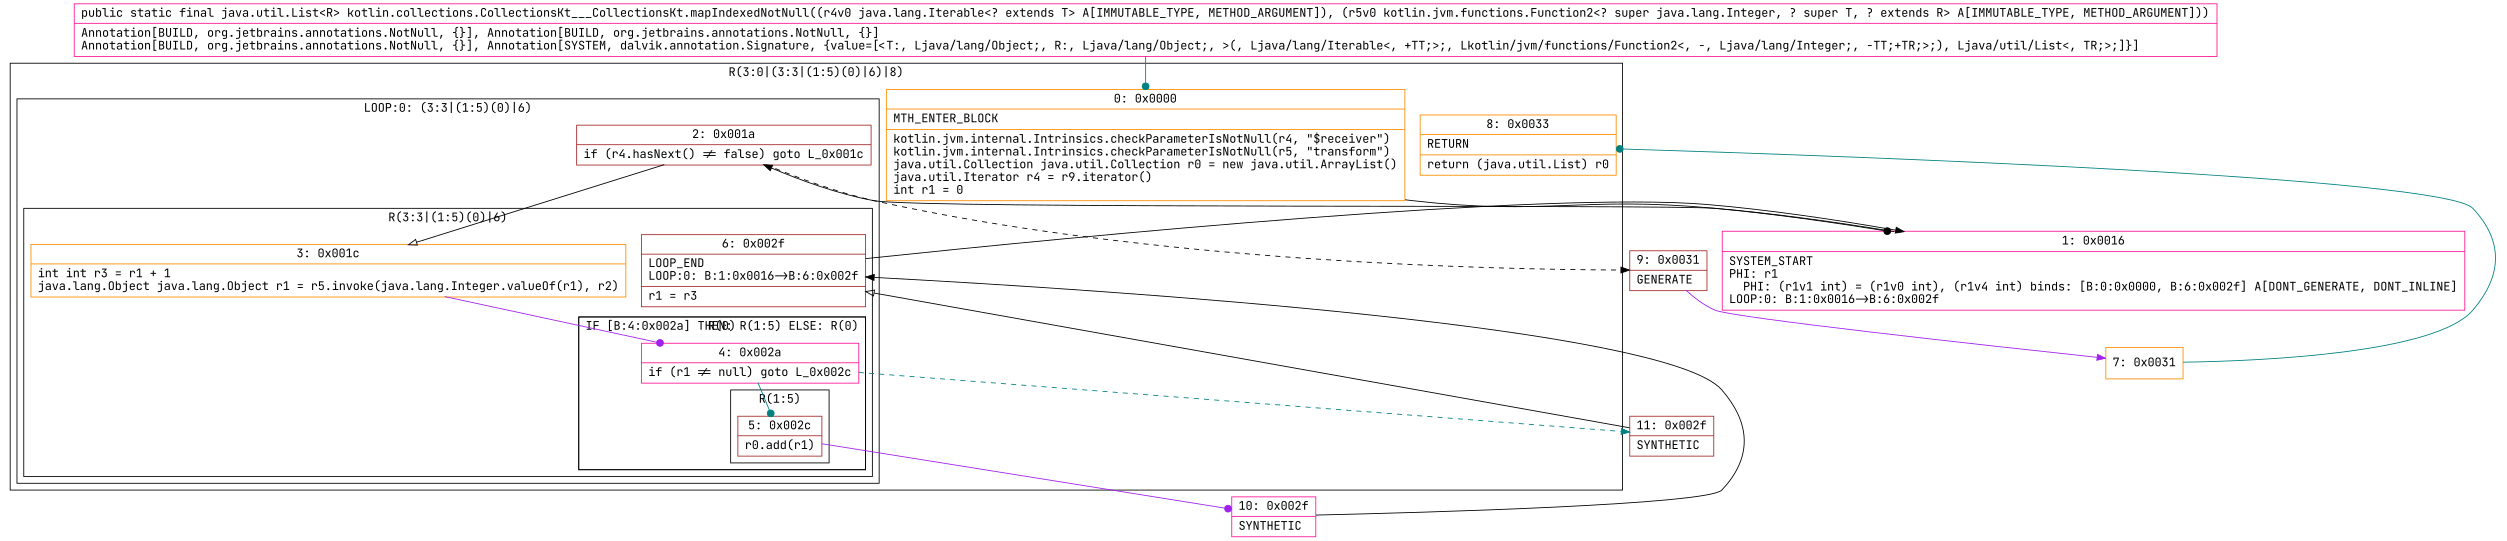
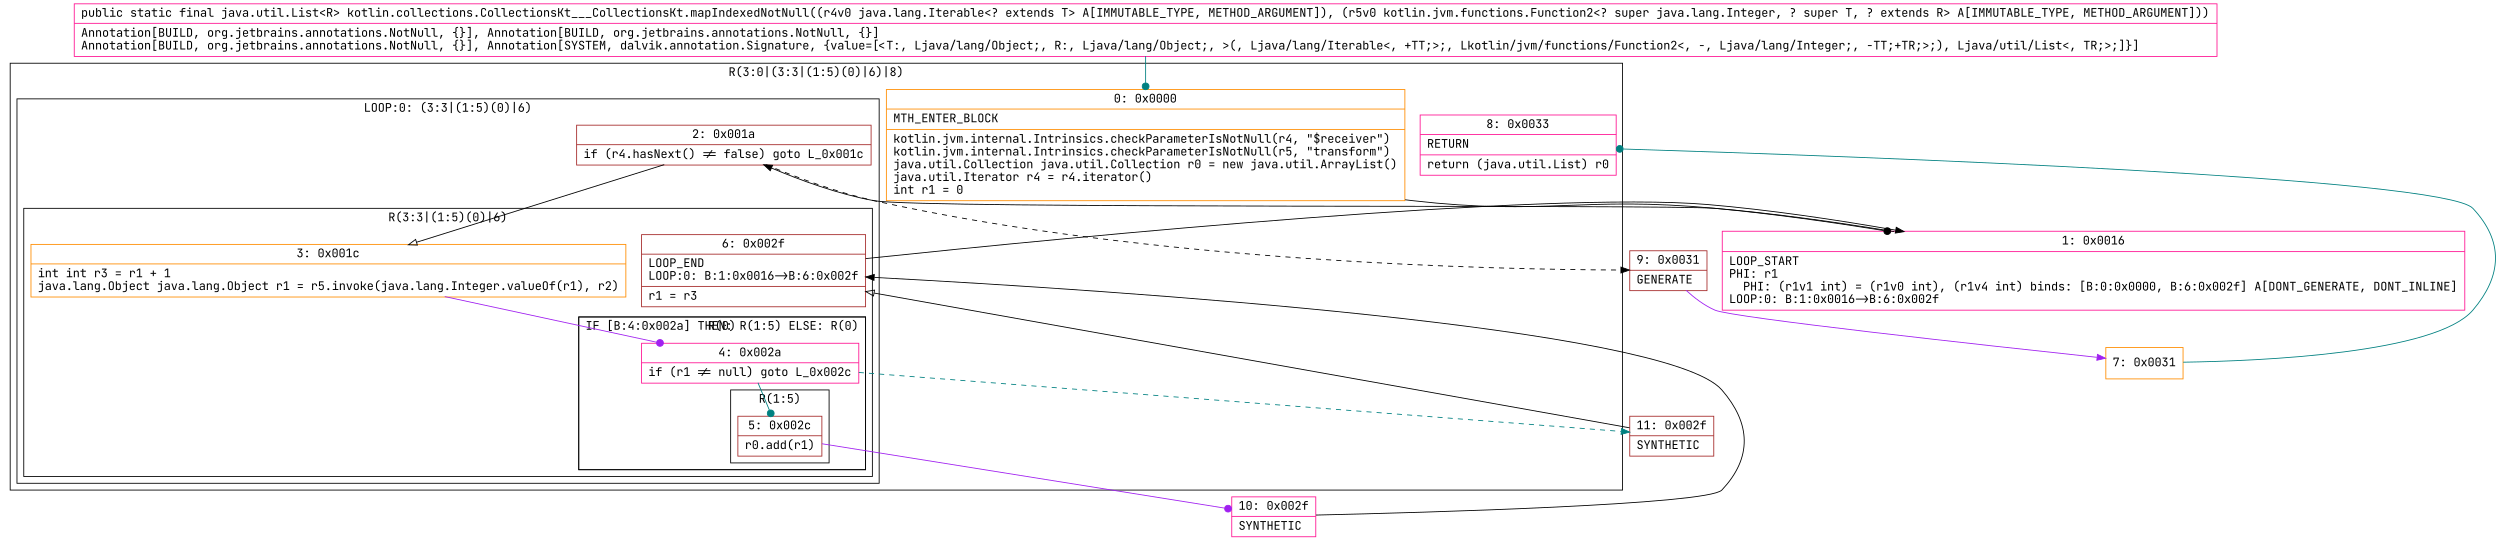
node "8: 0x0033": color darkorange -> deeppink
node "0: 0x0000": text "java.util.Iterator r4 = r9.iterator()" -> "java.util.Iterator r4 = r4.iterator()"
node "1: 0x0016": text "SYSTEM_START" -> "LOOP_START"
